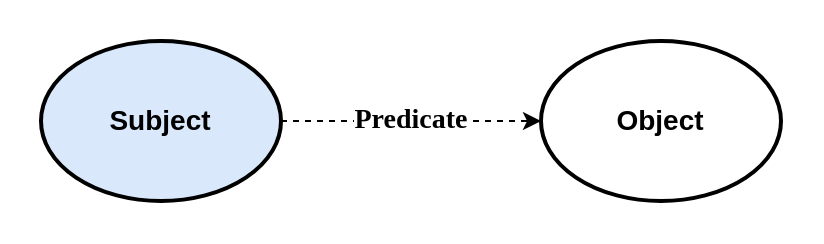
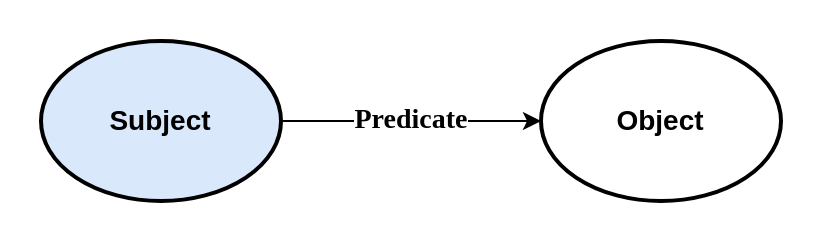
edge "Subject" -> "Object": style dashed -> solid
